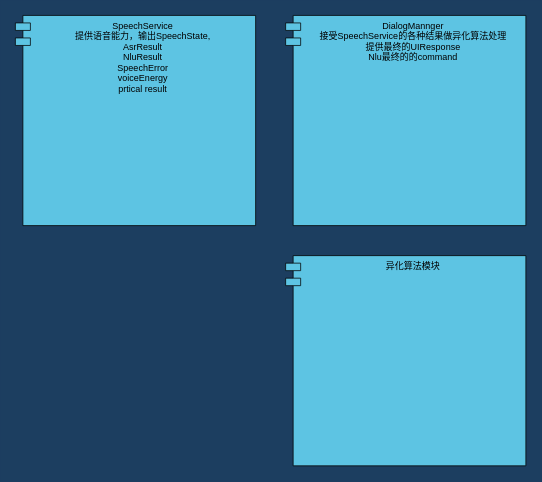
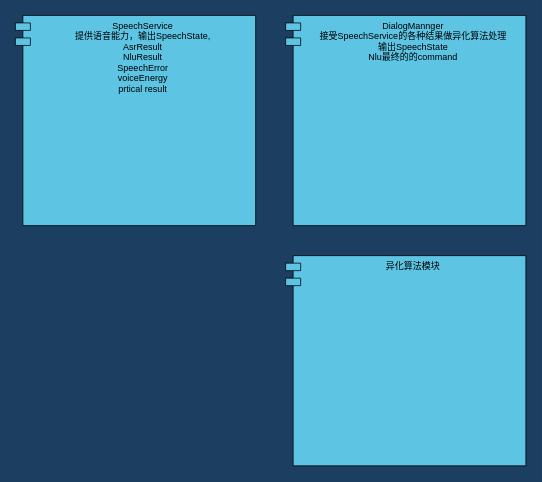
node "DialogMannger 接受SpeechService的各种结果做异化算法处理 提供最终的UIResponse Nlu最终的的command": label "DialogMannger 接受SpeechService的各种结果做异化算法处理 提供最终的UIResponse Nlu最终的的command" -> "DialogMannger 接受SpeechService的各种结果做异化算法处理 输出SpeechState Nlu最终的的command"
